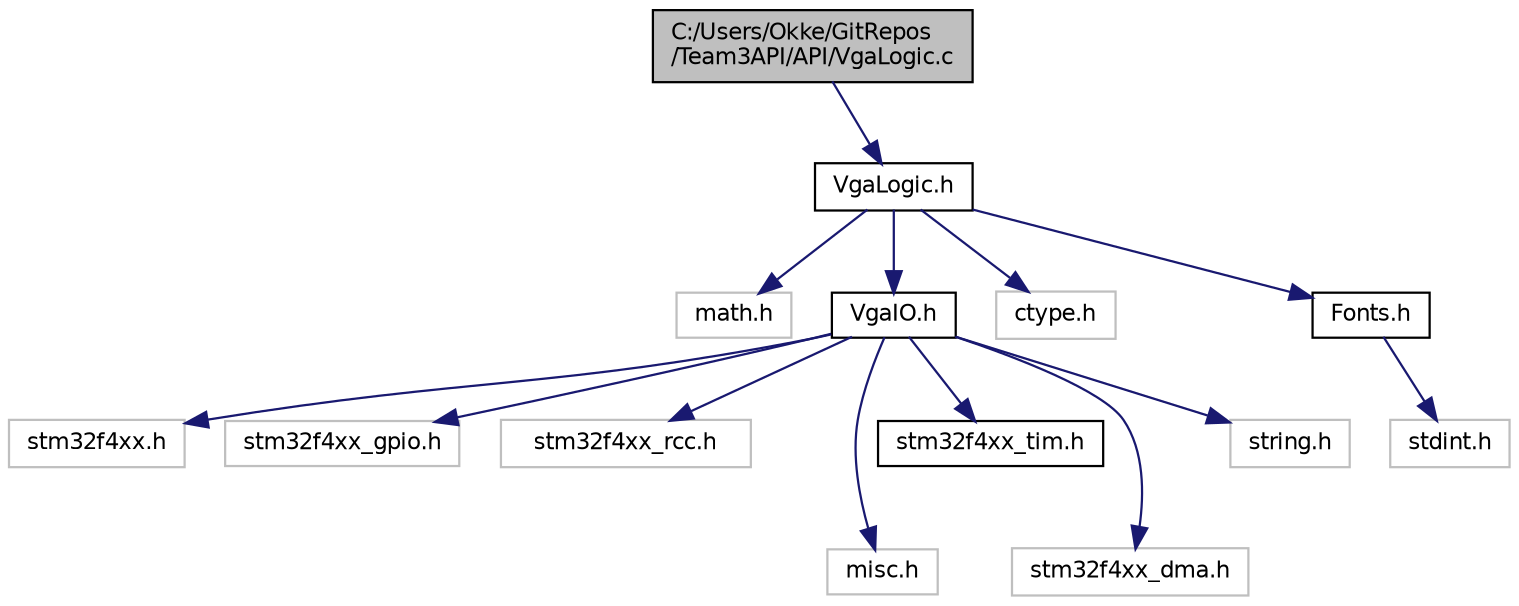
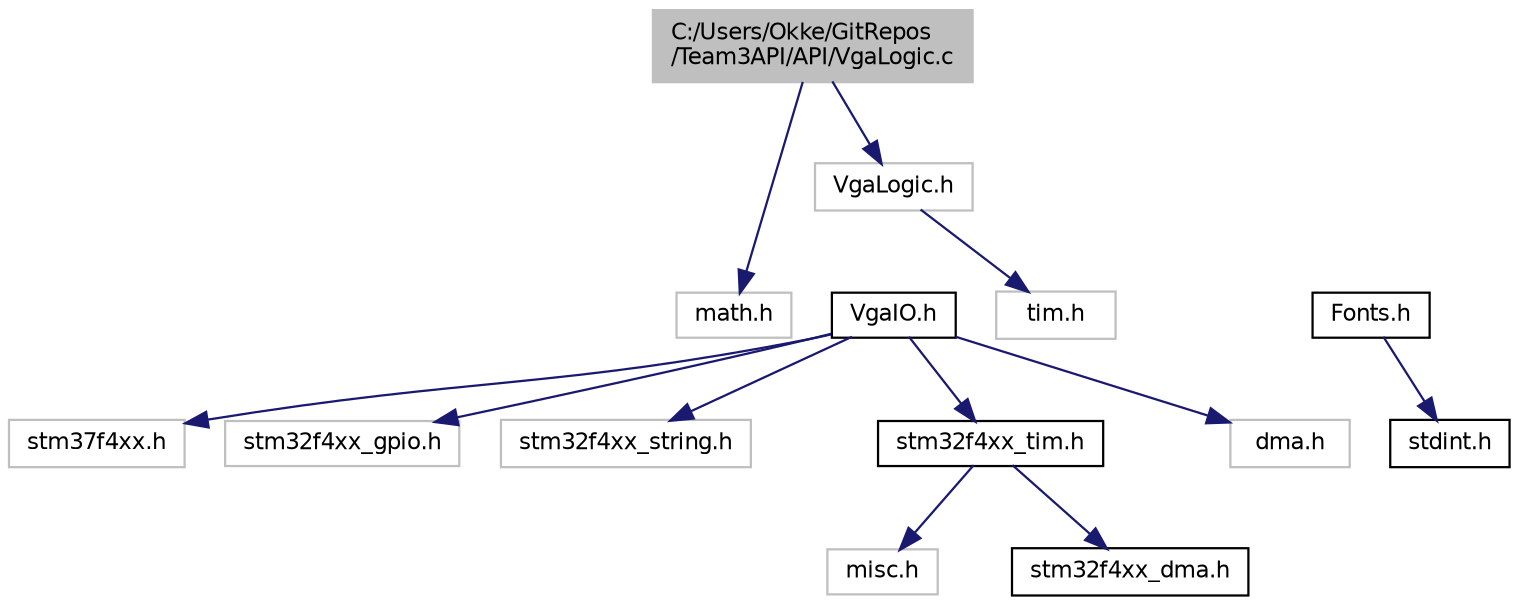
node "C:/Users/Okke/GitRepos /Team3API/API/VgaLogic.c": color black -> grey75
node "VgaLogic.h": color black -> grey75
edge "VgaLogic.h" -> "VgaIO.h": removed
edge "VgaLogic.h" -> "math.h": now "C:/Users/Okke/GitRepos /Team3API/API/VgaLogic.c" -> "math.h"
edge "VgaLogic.h" -> "Fonts.h": removed
node "ctype.h": label "ctype.h" -> "tim.h"
edge "VgaIO.h" -> "stm32f4xx_dma.h": now "stm32f4xx_tim.h" -> "stm32f4xx_dma.h"
edge "VgaIO.h" -> "misc.h": now "stm32f4xx_tim.h" -> "misc.h"
node "stm32f4xx.h": label "stm32f4xx.h" -> "stm37f4xx.h"
node "stm32f4xx_rcc.h": label "stm32f4xx_rcc.h" -> "stm32f4xx_string.h"
node "string.h": label "string.h" -> "dma.h"
node "stdint.h": color grey75 -> black
node "stm32f4xx_dma.h": color grey75 -> black
